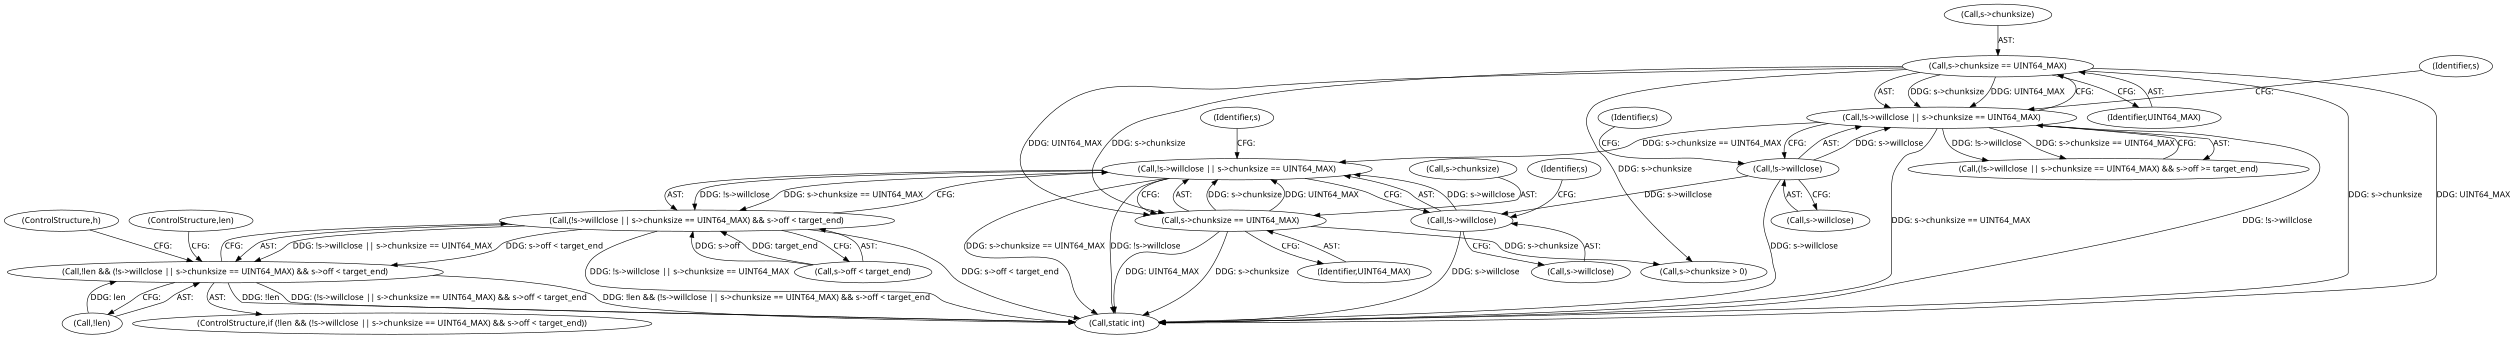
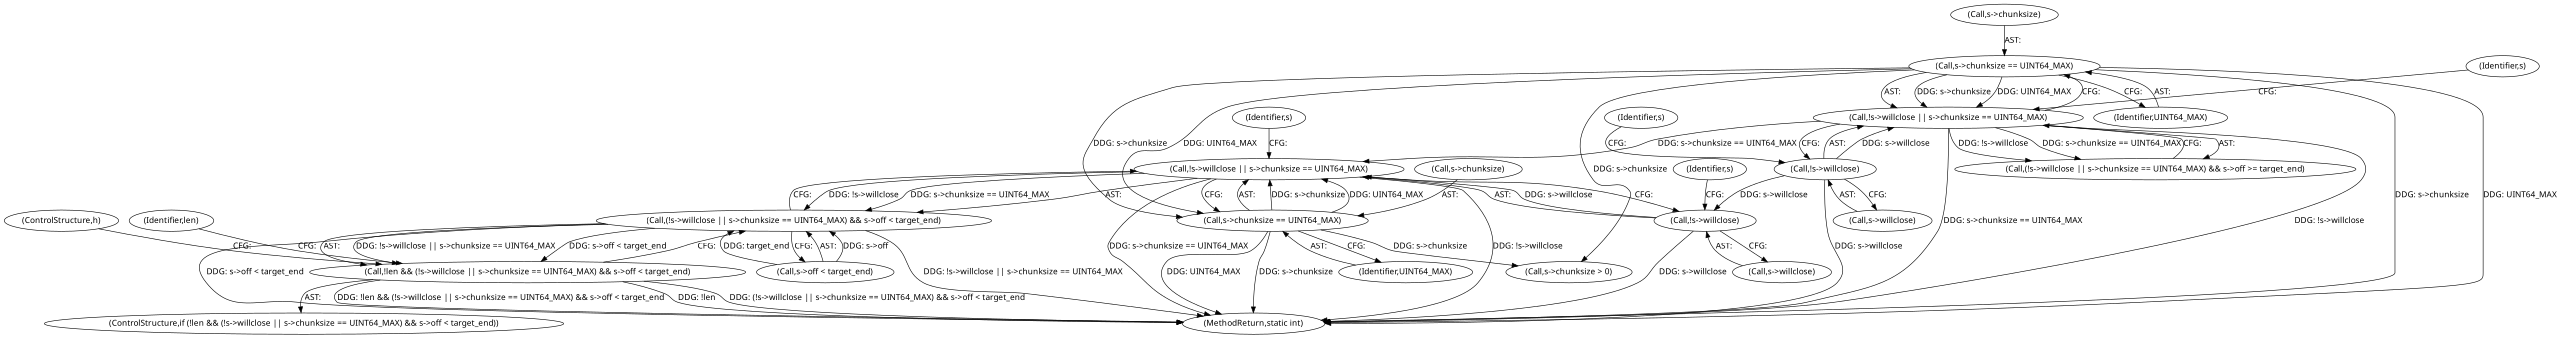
node "(ControlStructure,len)": label "(ControlStructure,len)" -> "(Identifier,len)"
node "(Call,!len)": removed
node "(Call,static int)": label "(Call,static int)" -> "(MethodReturn,static int)"
